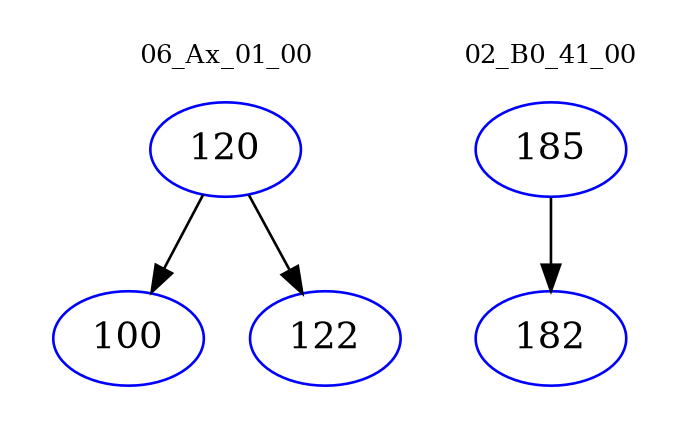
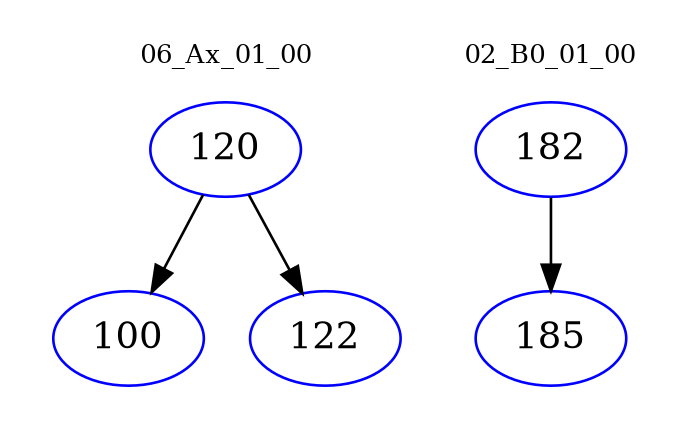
cluster "02_B0_41_00": label "02_B0_41_00" -> "02_B0_01_00"
edge "185" -> "182": reversed
